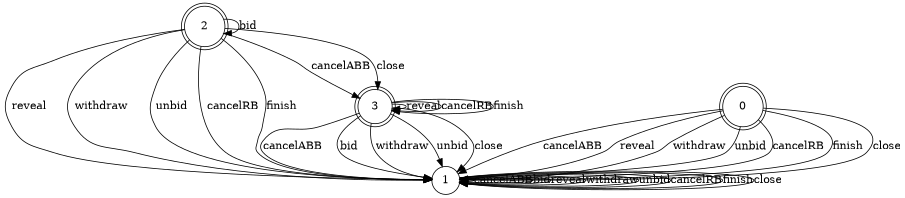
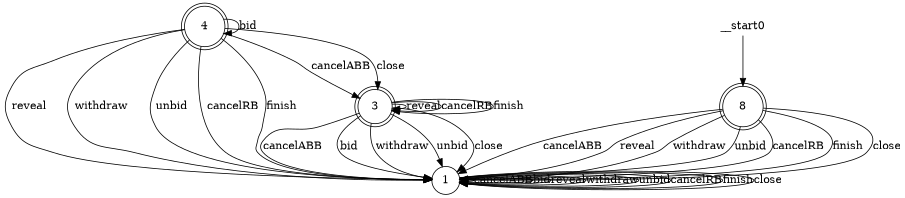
node "2": label "2" -> "4"
node "__start0": added
node "0": label "0" -> "8"
